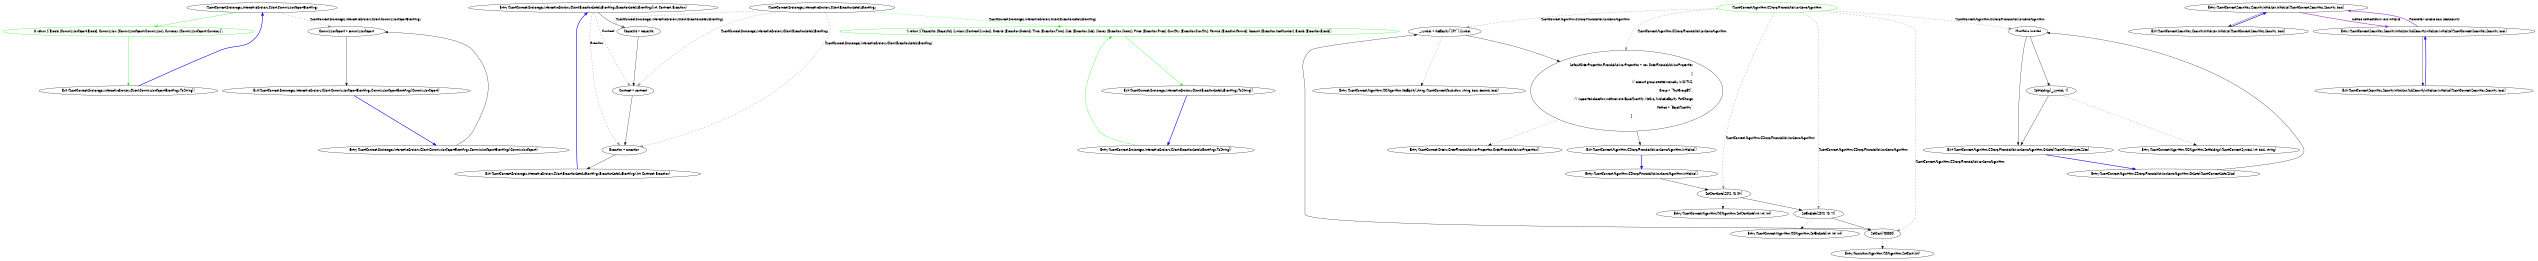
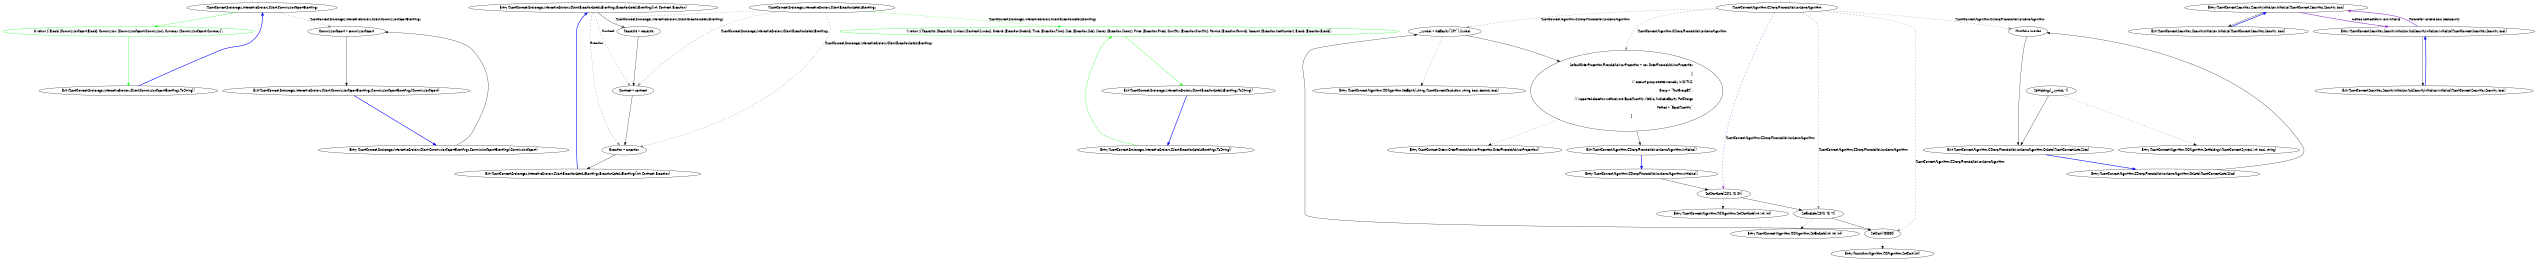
node "QuantConnect.Algorithm.CSharp.FinancialAdvisorDemoAlgorithm": color green -> black
edge "!Portfolio.Invested" -> "SetHoldings(_symbol, 1)": removed
edge "QuantConnect.Algorithm.CSharp.FinancialAdvisorDemoAlgorithm" -> "SetStartDate(2013, 10, 07)": color darkseagreen4 -> darkorchid
